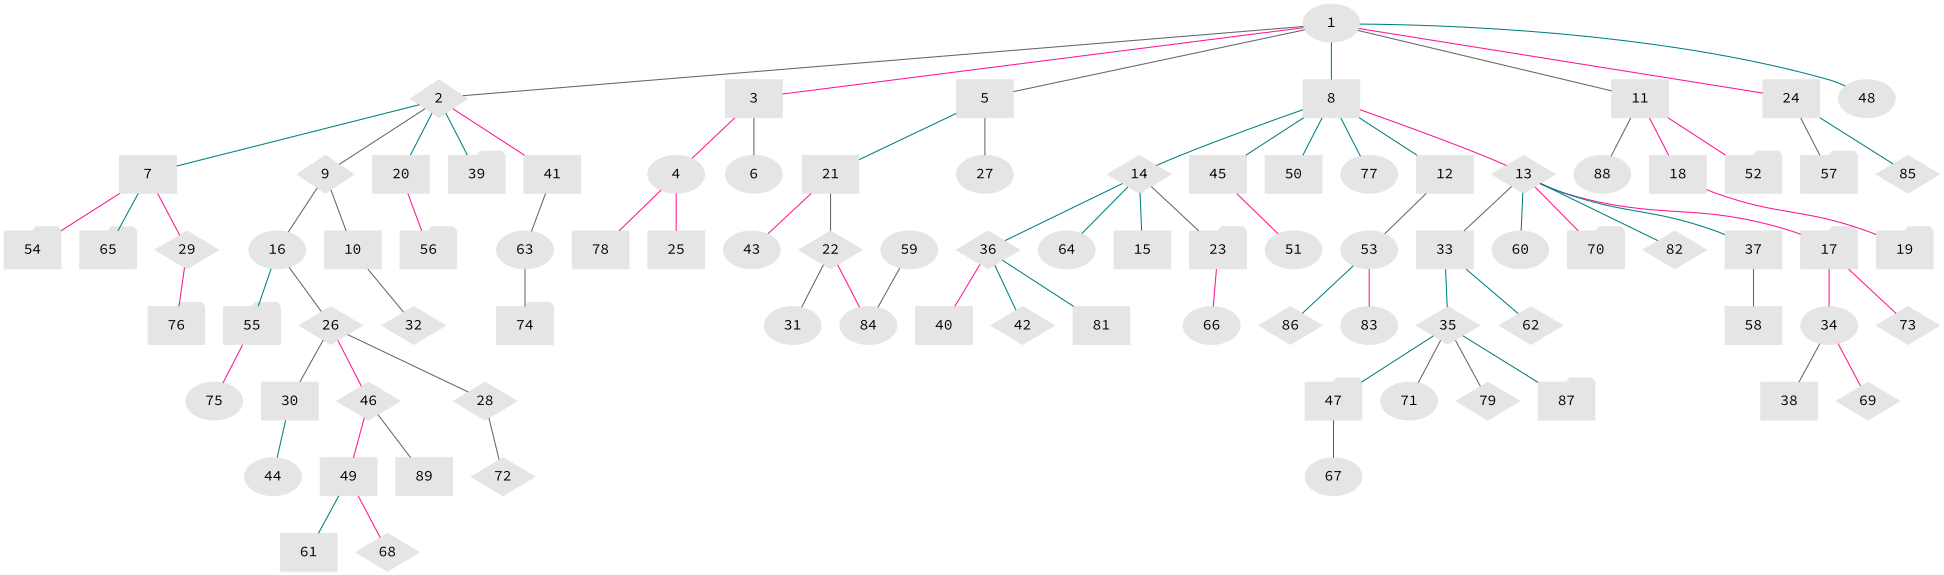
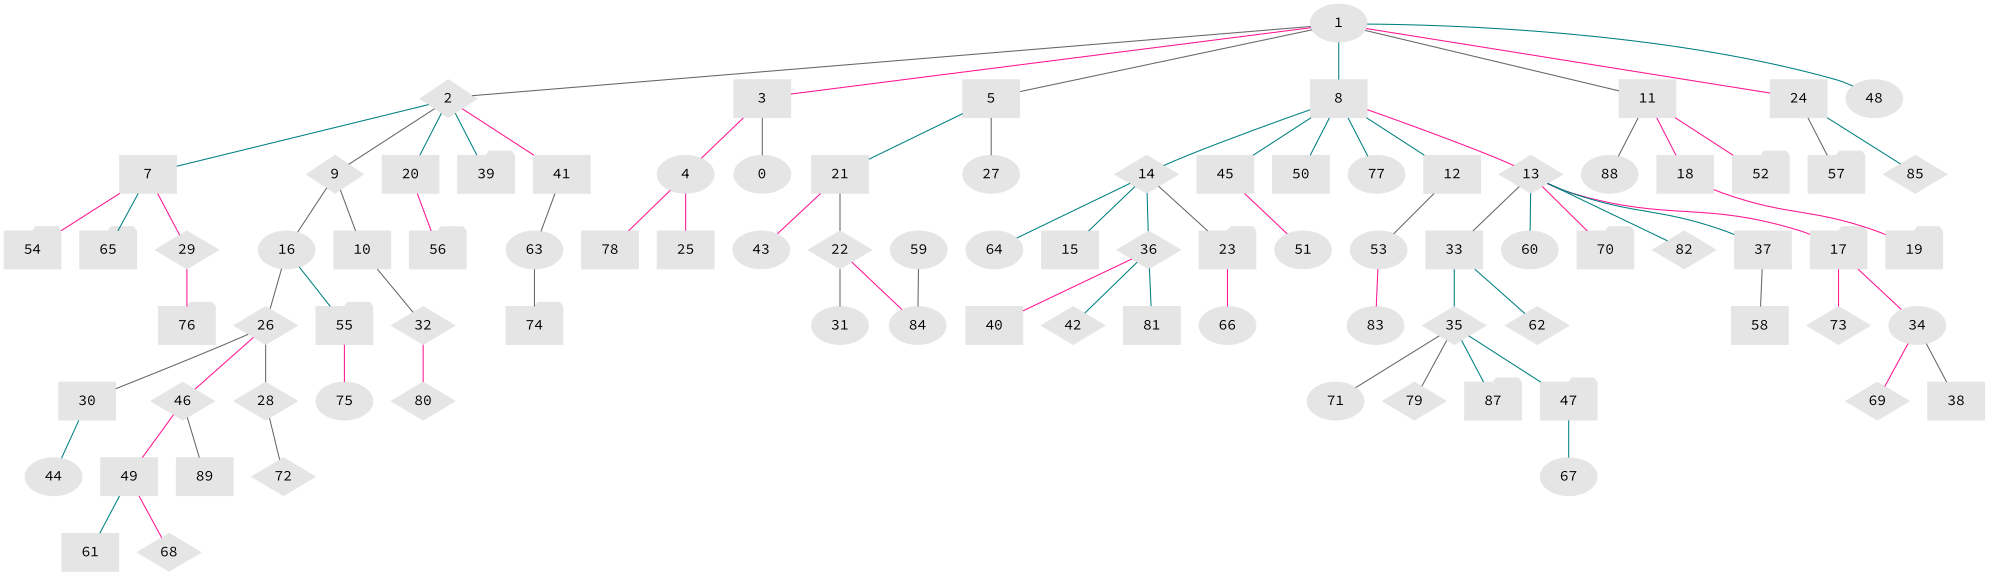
node "6": label "6" -> "0"
node "86": removed
node "80": added
